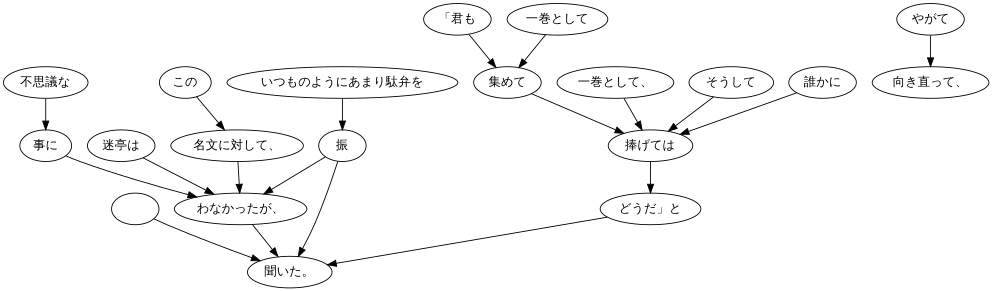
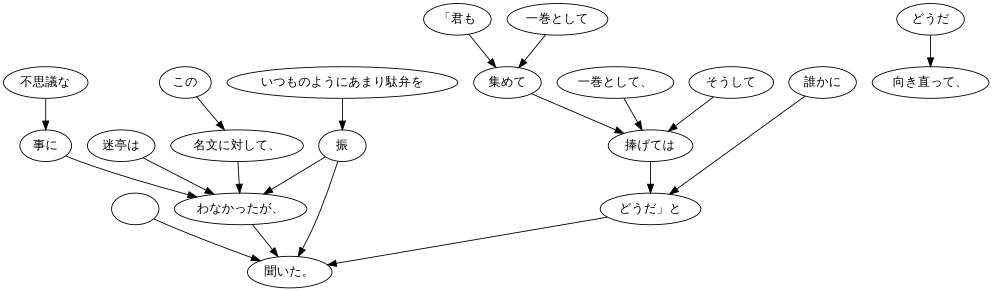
node "やがて": label "やがて" -> "どうだ"
edge "誰かに" -> "捧げては": now "誰かに" -> "どうだ」と"
